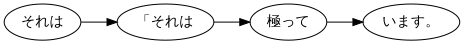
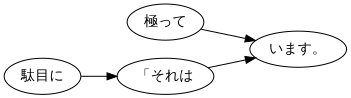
node "それは": label "それは" -> "駄目に"
edge "「それは" -> "極って": now "「それは" -> "います。"
